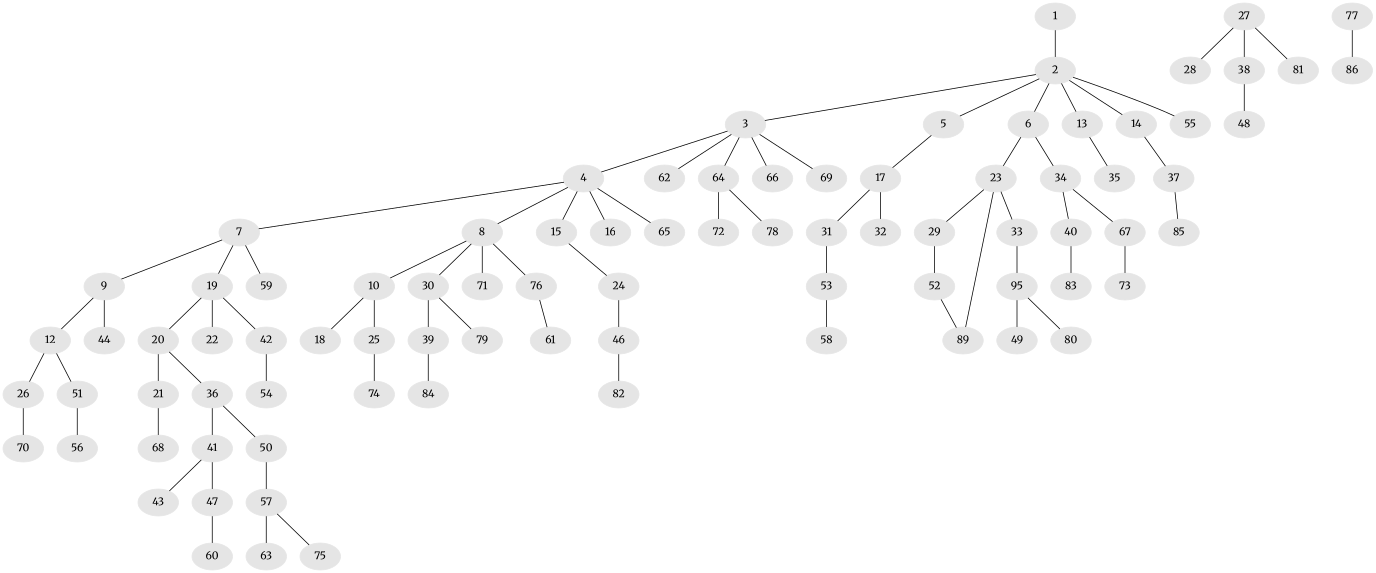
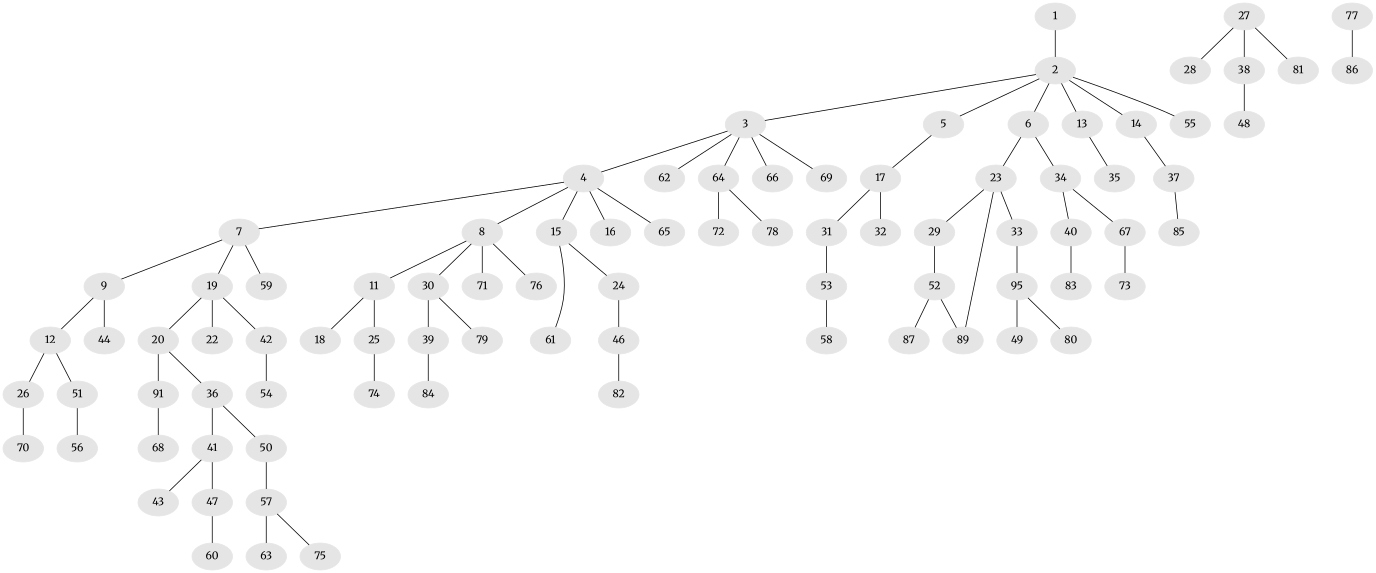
node "10": label "10" -> "11"
edge "76" -- "61": now "15" -- "61"
node "87": added
node "21": label "21" -> "91"
